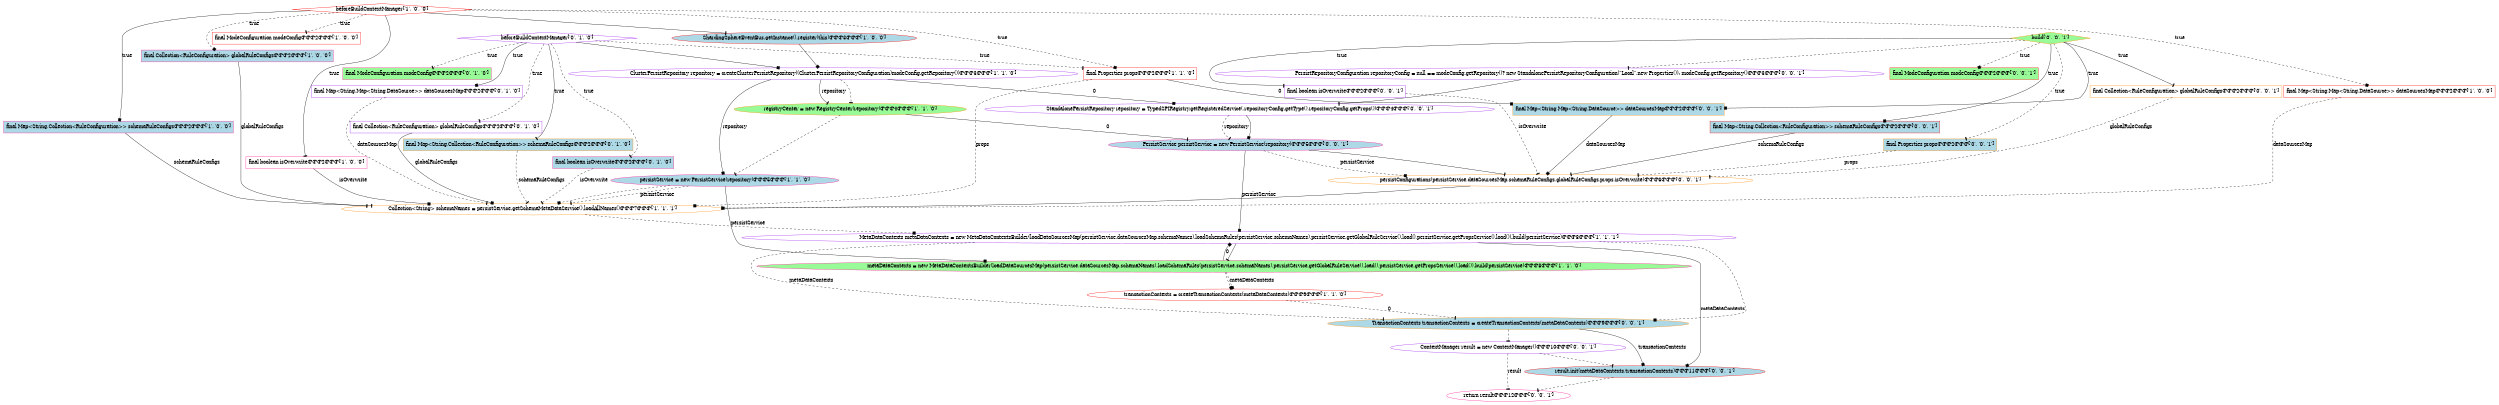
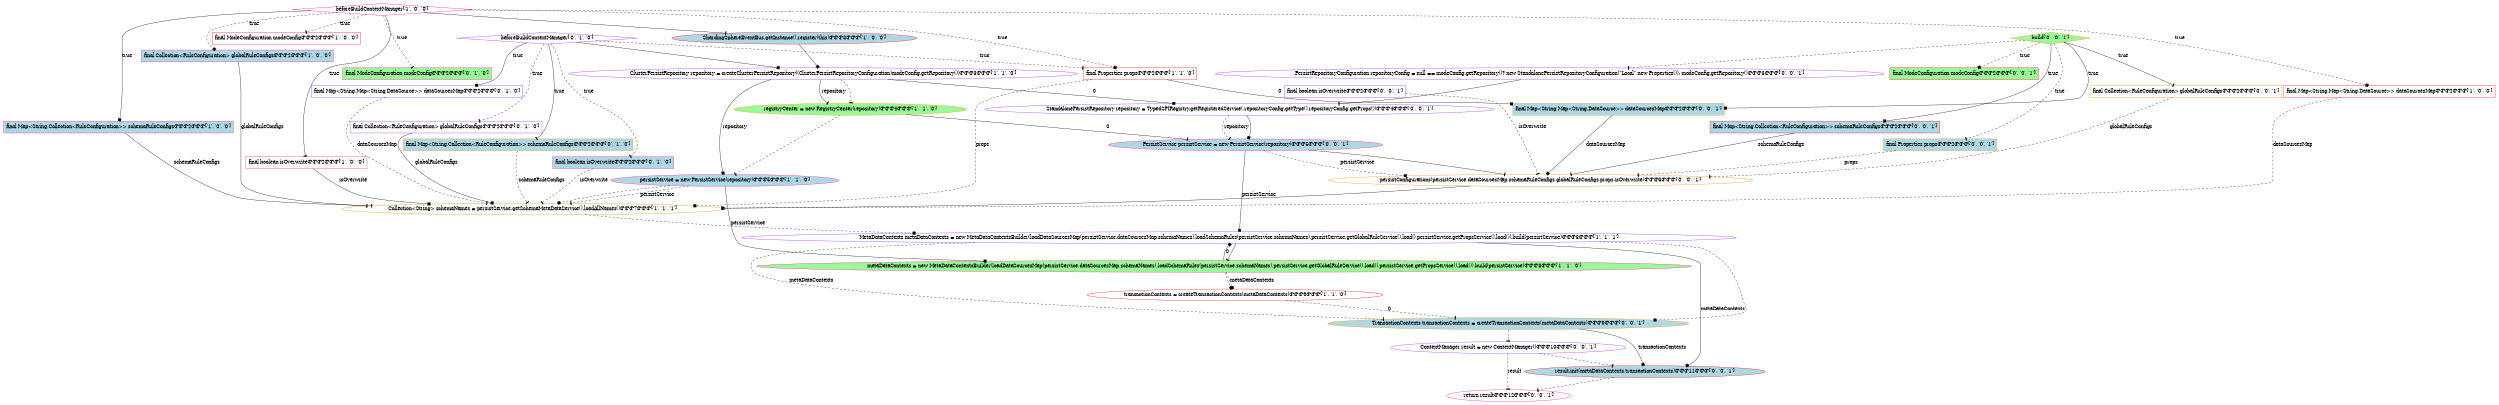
node "beforeBuildContextManager['1', '0', '0']": color red -> deeppink
edge "build['0', '0', '1']" -> "final boolean isOverwrite@@@2@@@['0', '0', '1']": removed, label "true"
edge "beforeBuildContextManager['0', '1', '0']" -> "final ModeConfiguration modeConfig@@@2@@@['0', '1', '0']": now "beforeBuildContextManager['1', '0', '0']" -> "final ModeConfiguration modeConfig@@@2@@@['0', '1', '0']"
